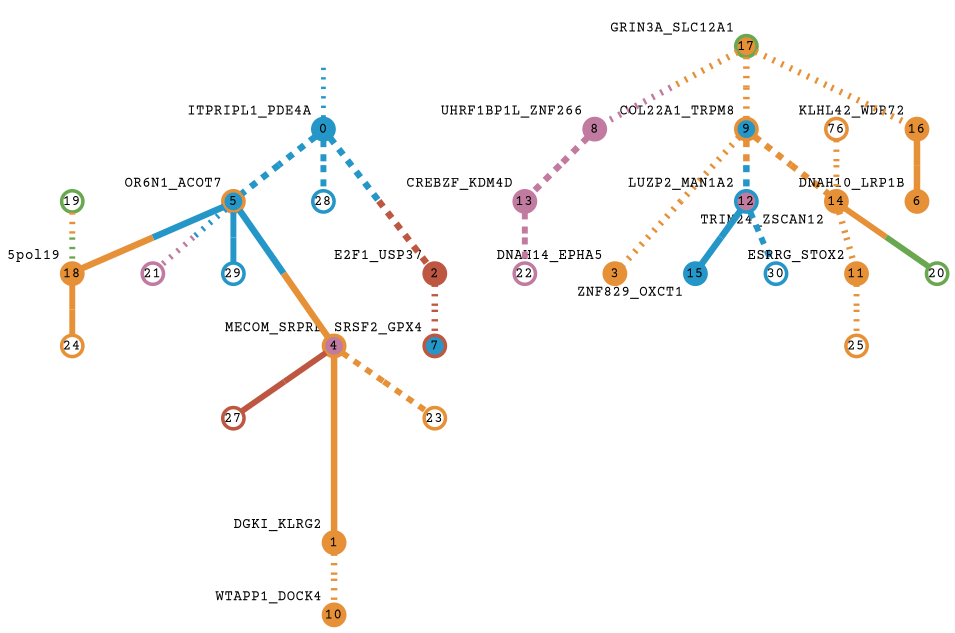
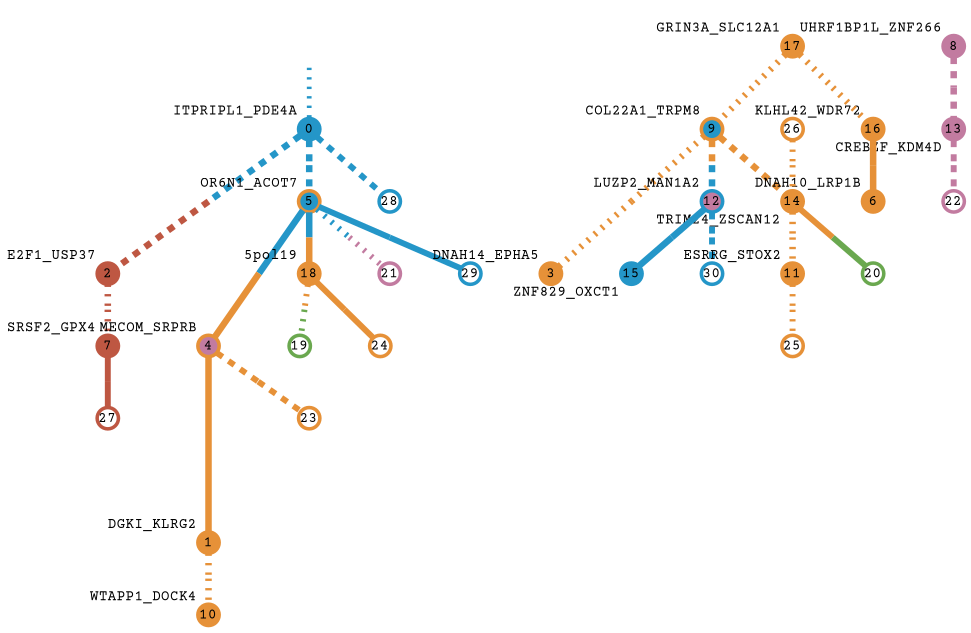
node "17 GRIN3A_SLC12A1": color #6aa84fff -> #e69138ff
edge "17 GRIN3A_SLC12A1" -> "8 UHRF1BP1L_ZNF266": removed
node "76": label "76" -> "26"
edge "19" -> "18 5pol19": reversed
node "7 SRSF2_GPX4": fillcolor #2496c8ff -> #be5742ff
edge "4 MECOM_SRPRB" -> "27": now "7 SRSF2_GPX4" -> "27"
